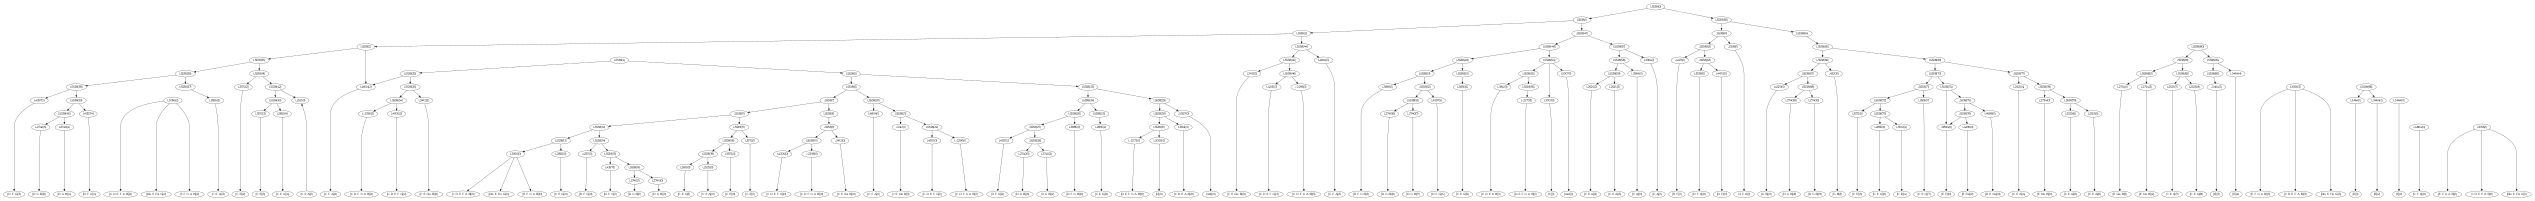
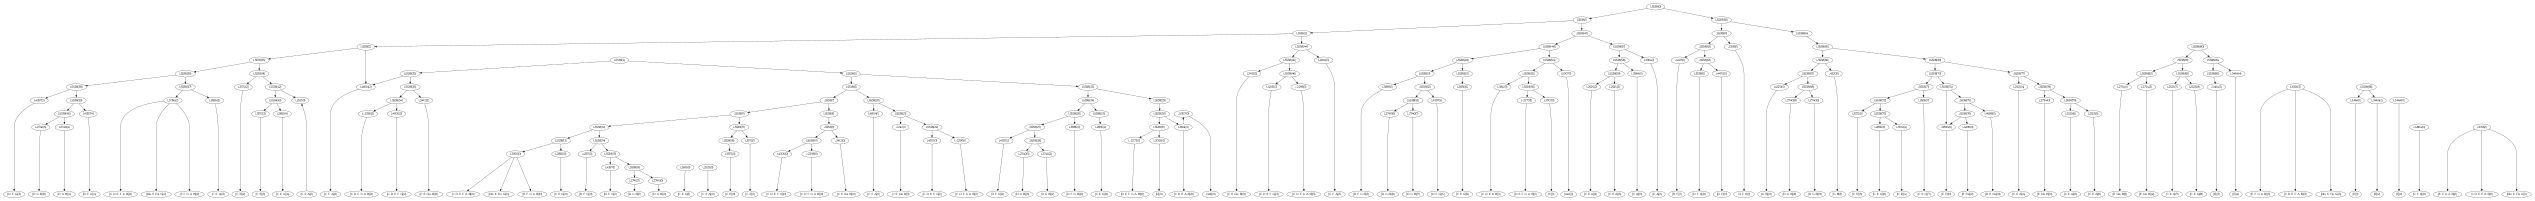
edge "L5538(54)" -> "L3003(1)": now "L5538(56)" -> "L3003(1)"
edge "L5538(37)" -> "L3056(2)": added
edge "L5538(29)" -> "L5007(0)": now "L3841(0)" -> "L5007(0)"
node "L5538(19)": removed
